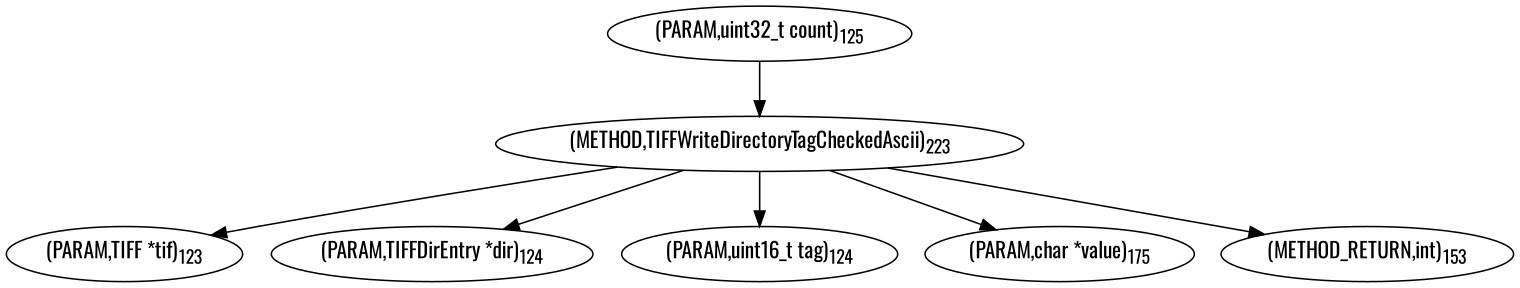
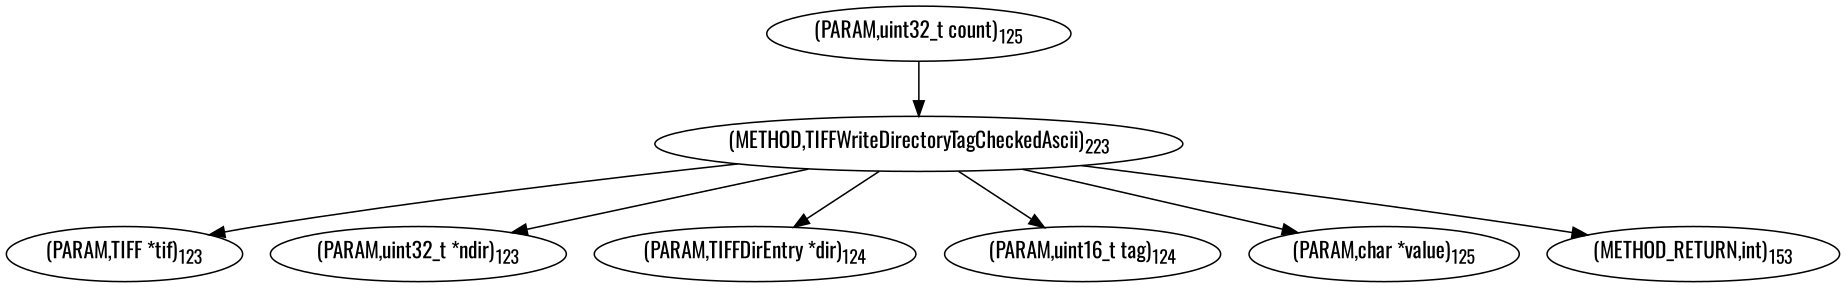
node "(PARAM,char *value)": text "175" -> "125"
node "(PARAM,uint32_t *ndir)": added
